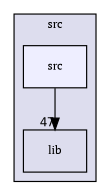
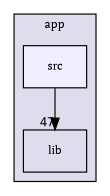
cluster "src": label "src" -> "app"
